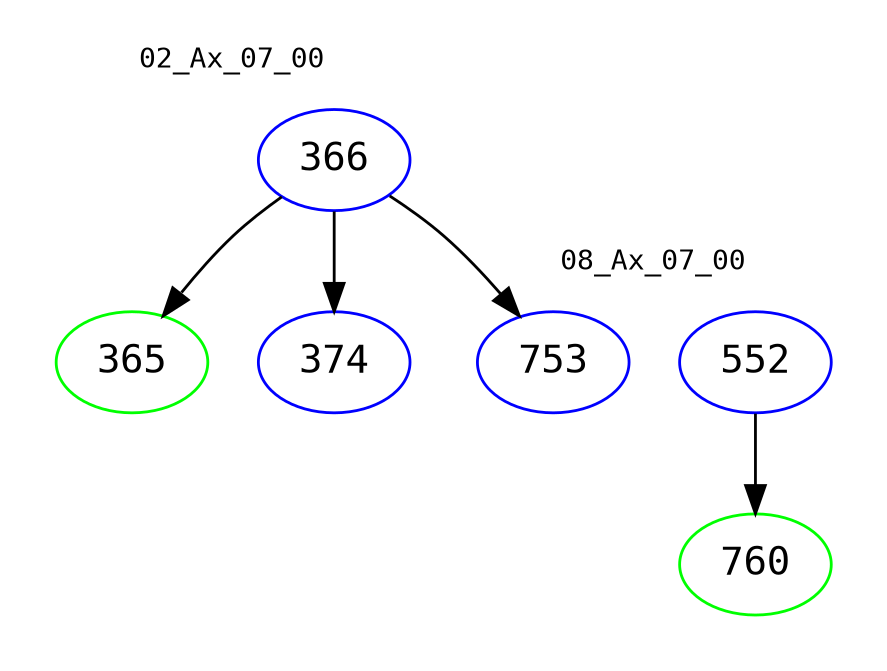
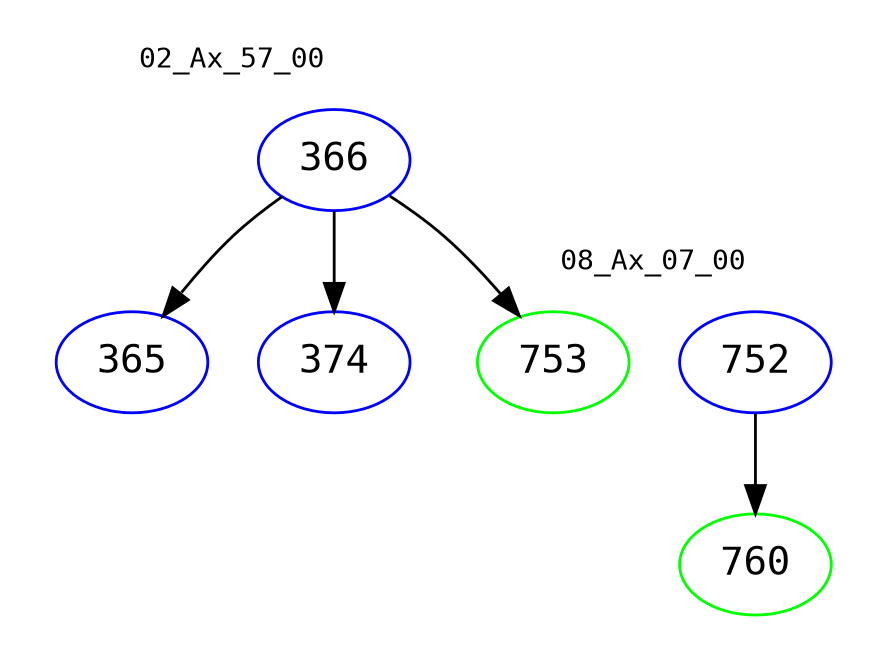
cluster "02_Ax_07_00": label "02_Ax_07_00" -> "02_Ax_57_00"
node "365": color green -> blue
node "753": color blue -> green
node "552": label "552" -> "752"
